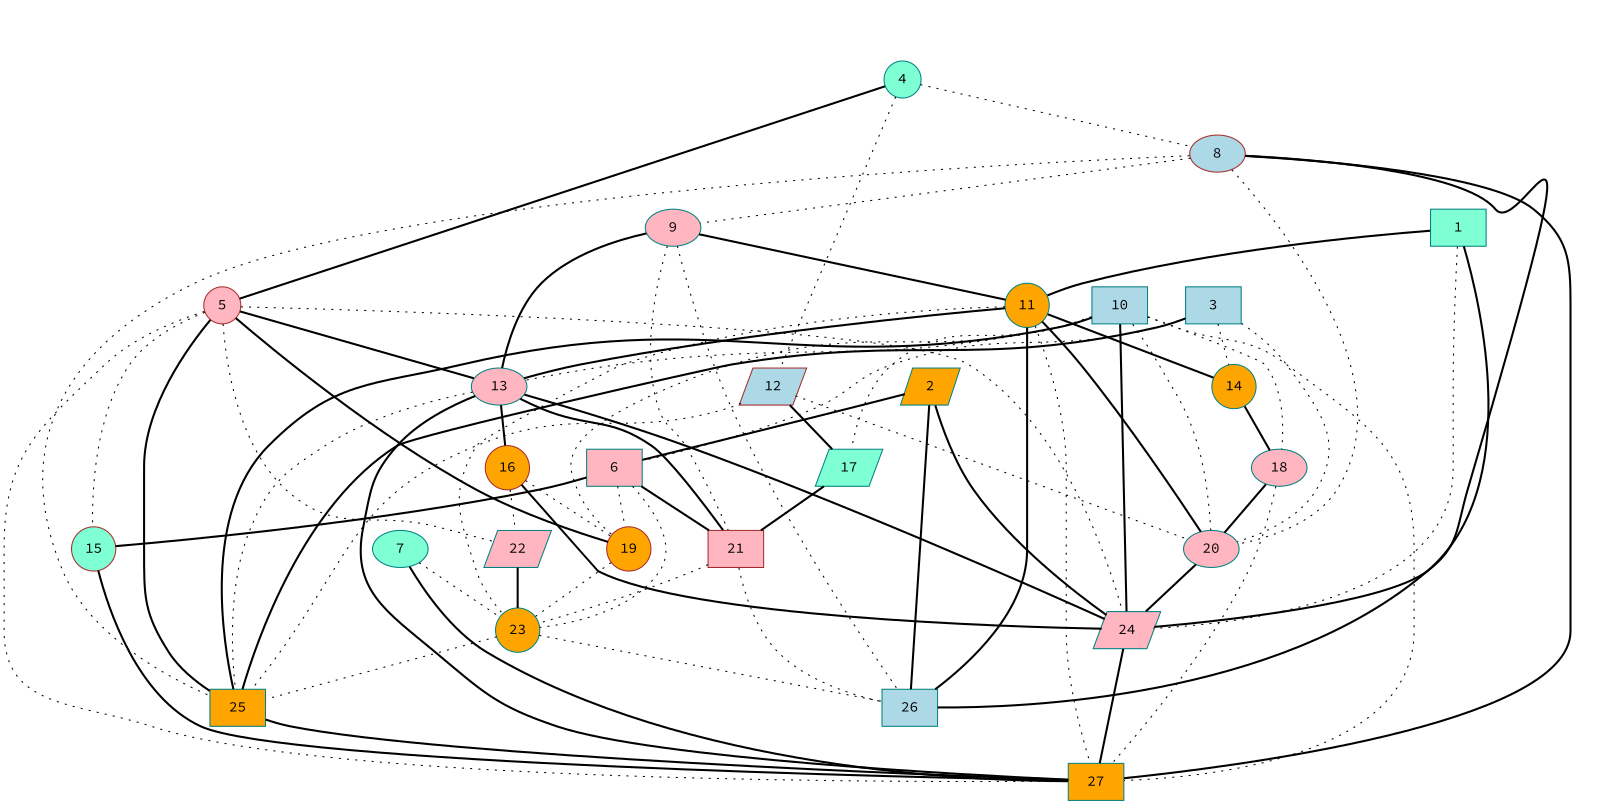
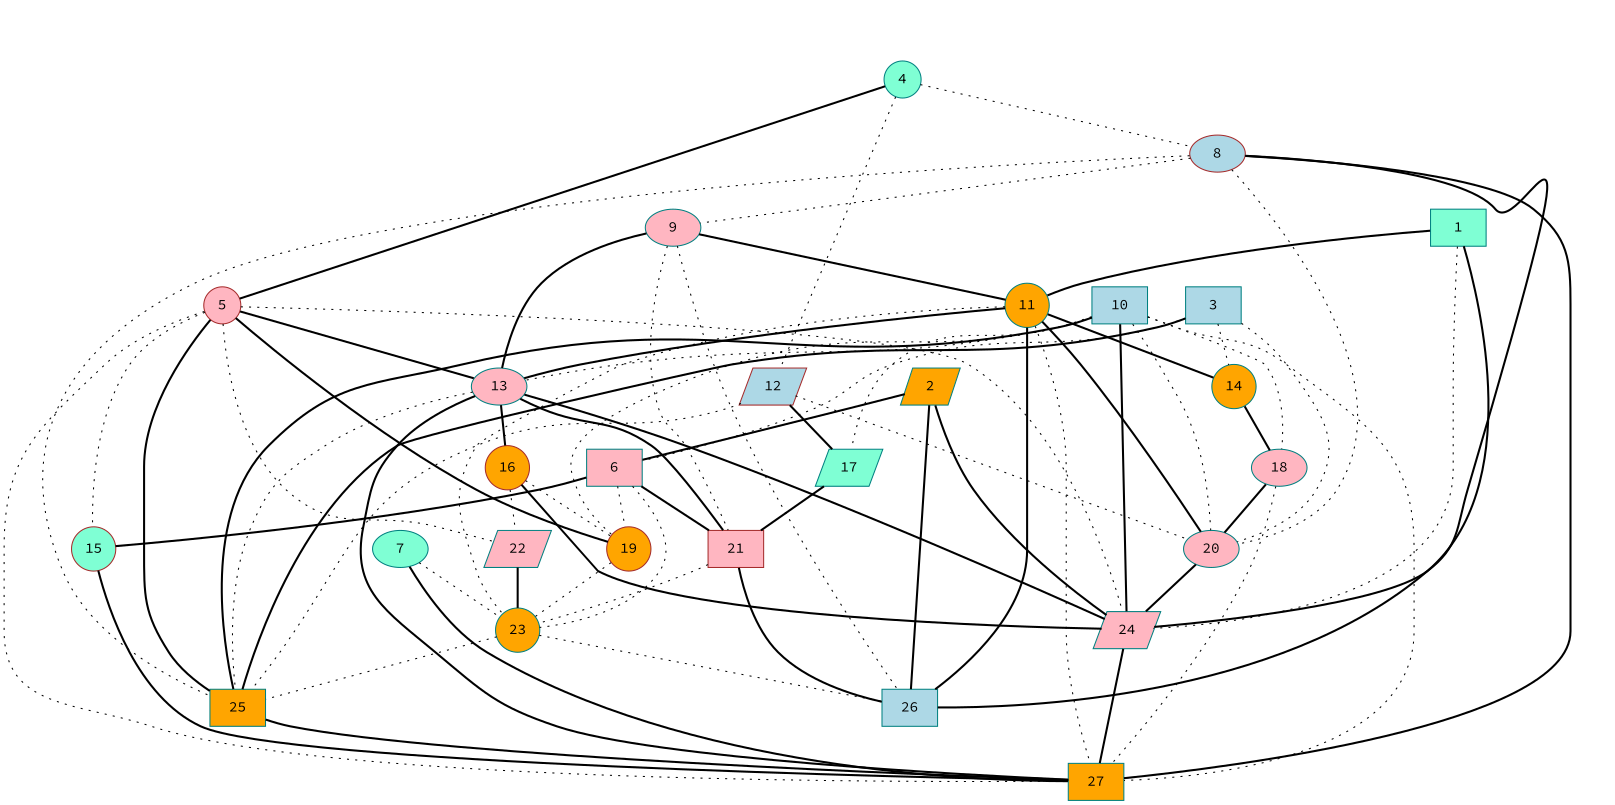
edge "21" -- "26": style dotted -> bold
